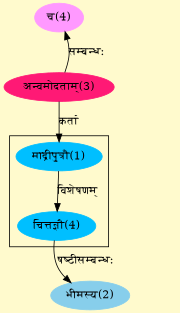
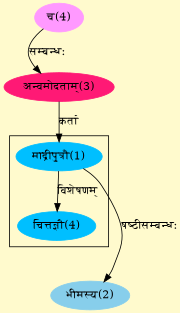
edge "अन्वमोदताम्(3)" -> "च(4)": reversed
edge "चित्तज्ञौ(4)" -> "भीमस्य(2)": now "माद्रीपुत्रौ(1)" -> "भीमस्य(2)"
